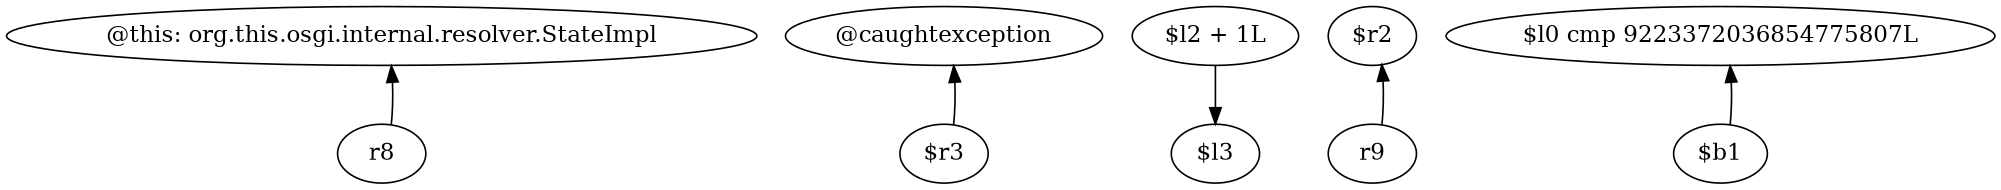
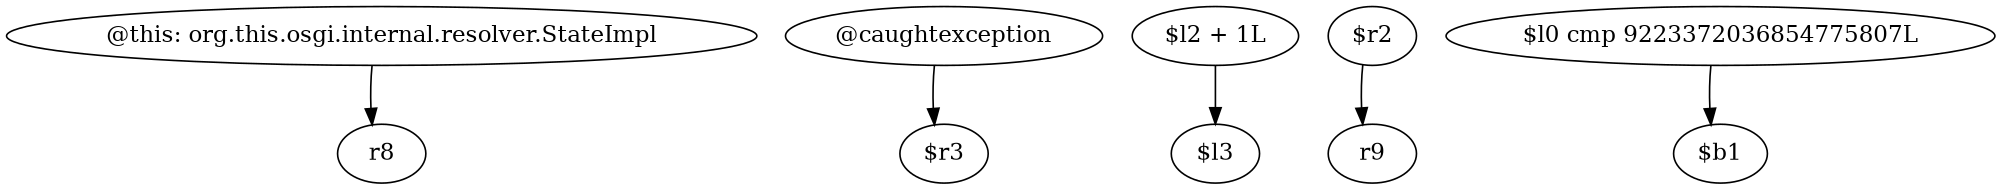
edge "r9" -> "$r2": reversed
edge "r8" -> "@this: org.this.osgi.internal.resolver.StateImpl": reversed
edge "$r3" -> "@caughtexception": reversed
edge "$b1" -> "$l0 cmp 9223372036854775807L": reversed
